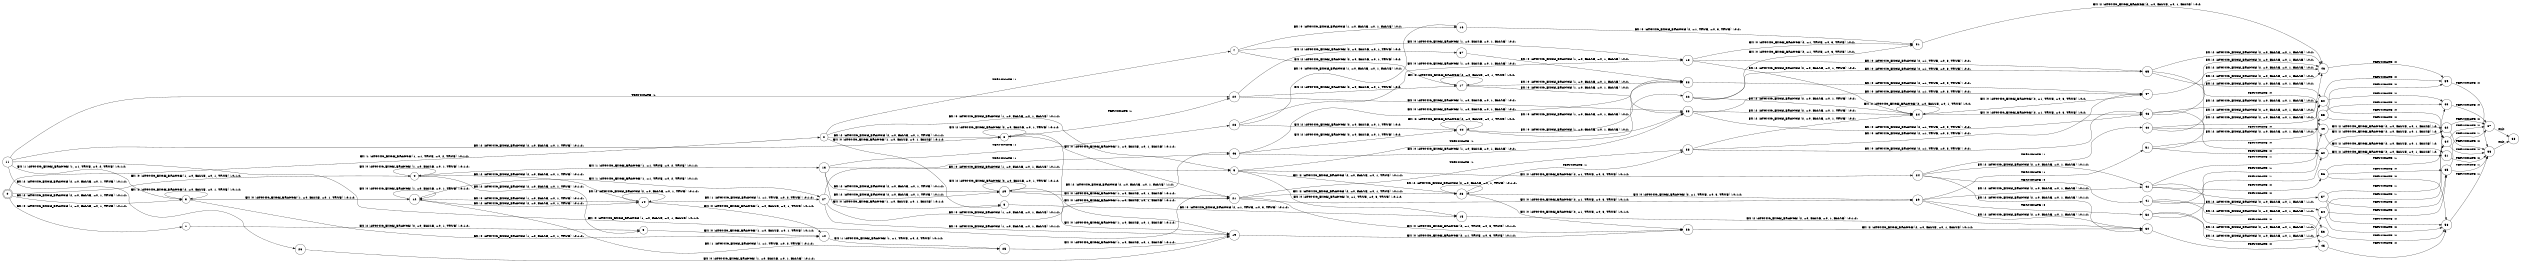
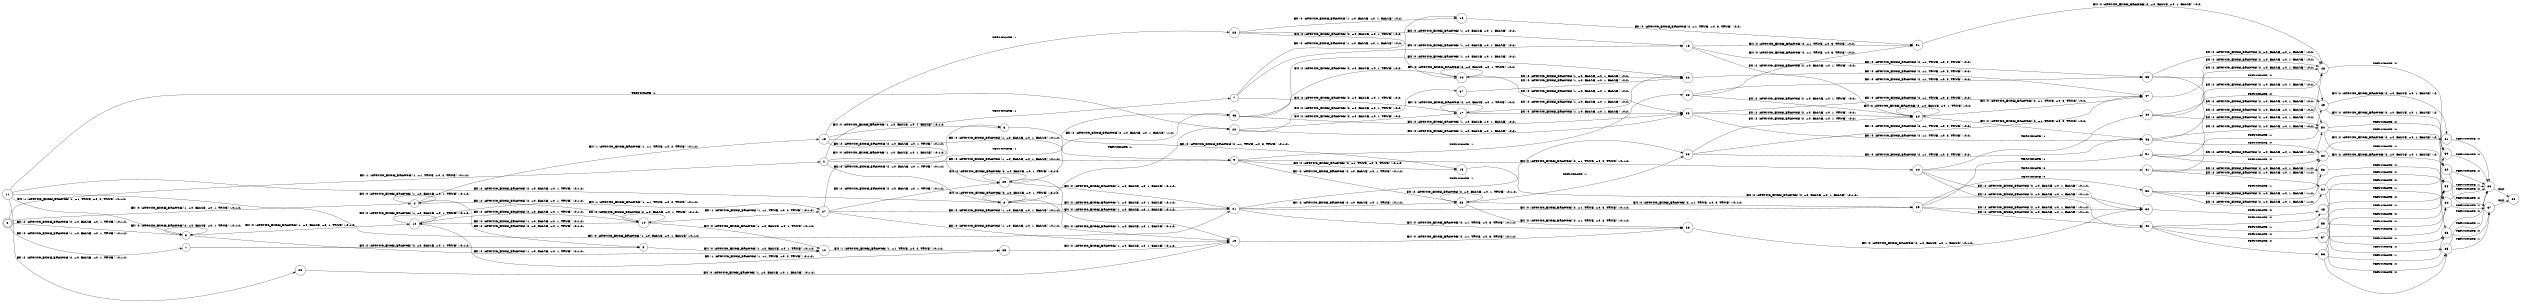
edge "63" -> "66": added, label "TERMINATE !0"
